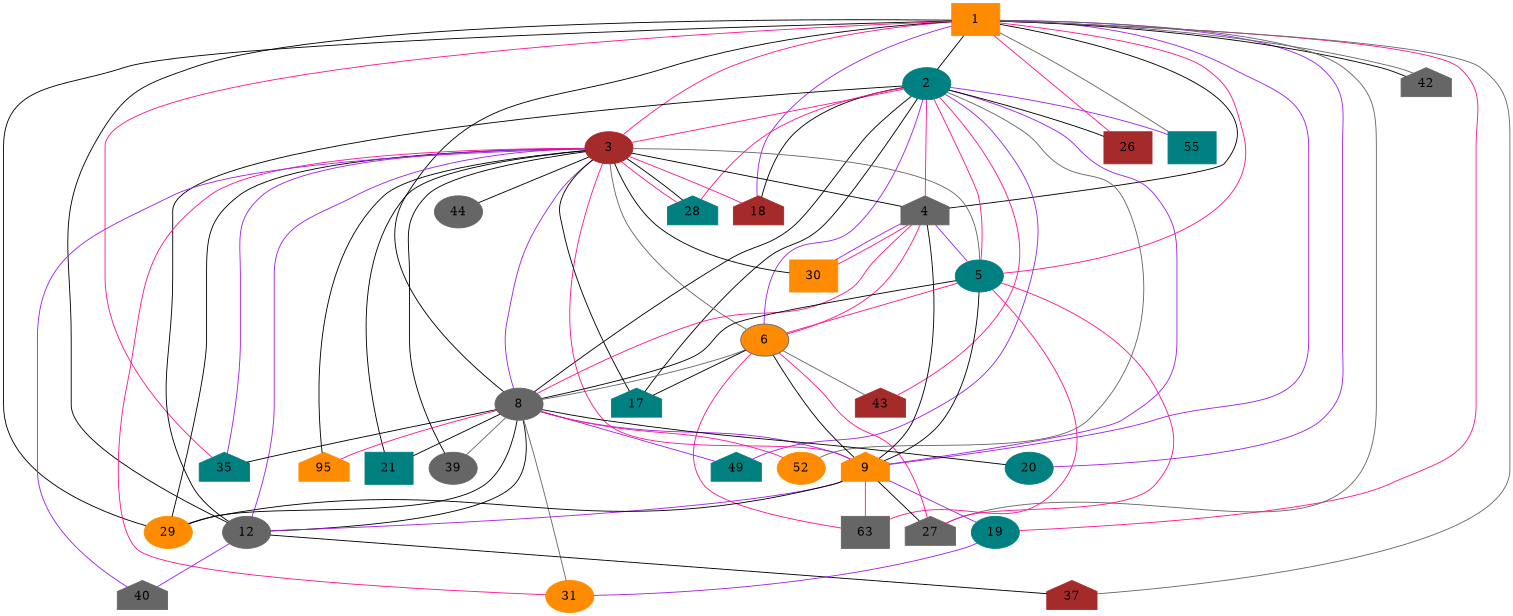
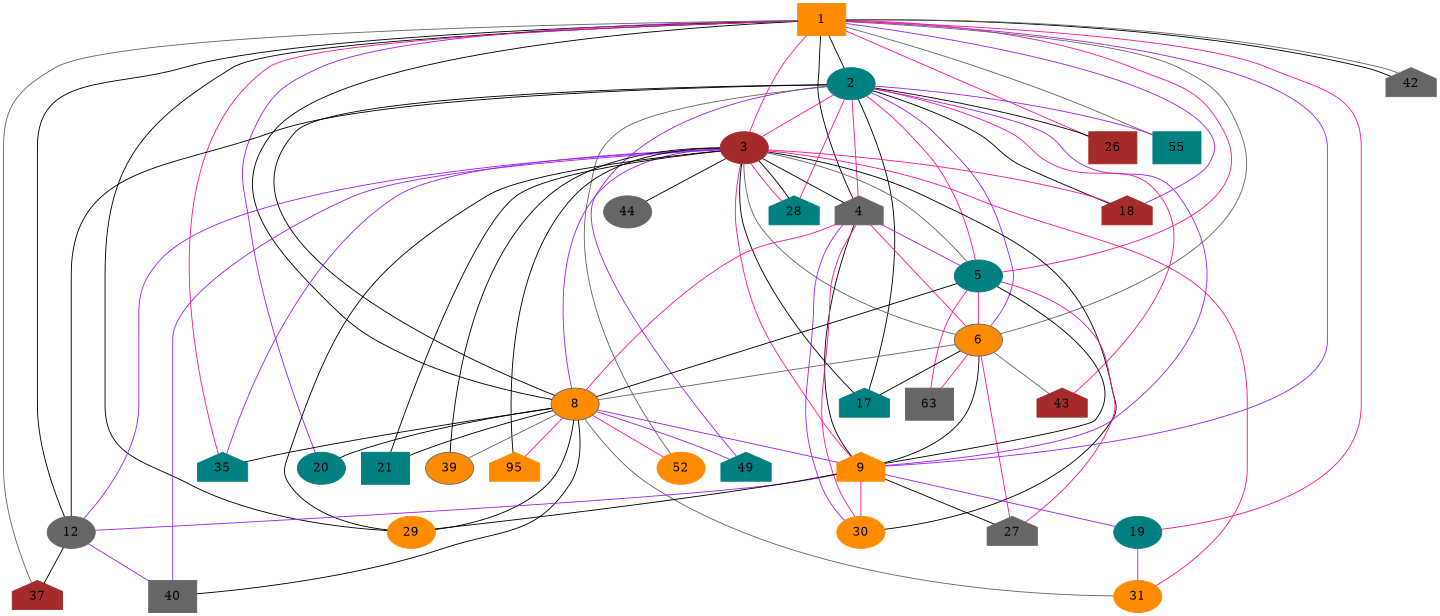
node "30": shape box -> ellipse
edge "1" -- "27": now "1" -- "6"
node "8": fillcolor gray40 -> darkorange
node "39": fillcolor gray40 -> darkorange
edge "9" -- "63": now "9" -- "30"
edge "8" -- "12": now "8" -- "40"
node "40": shape house -> box
